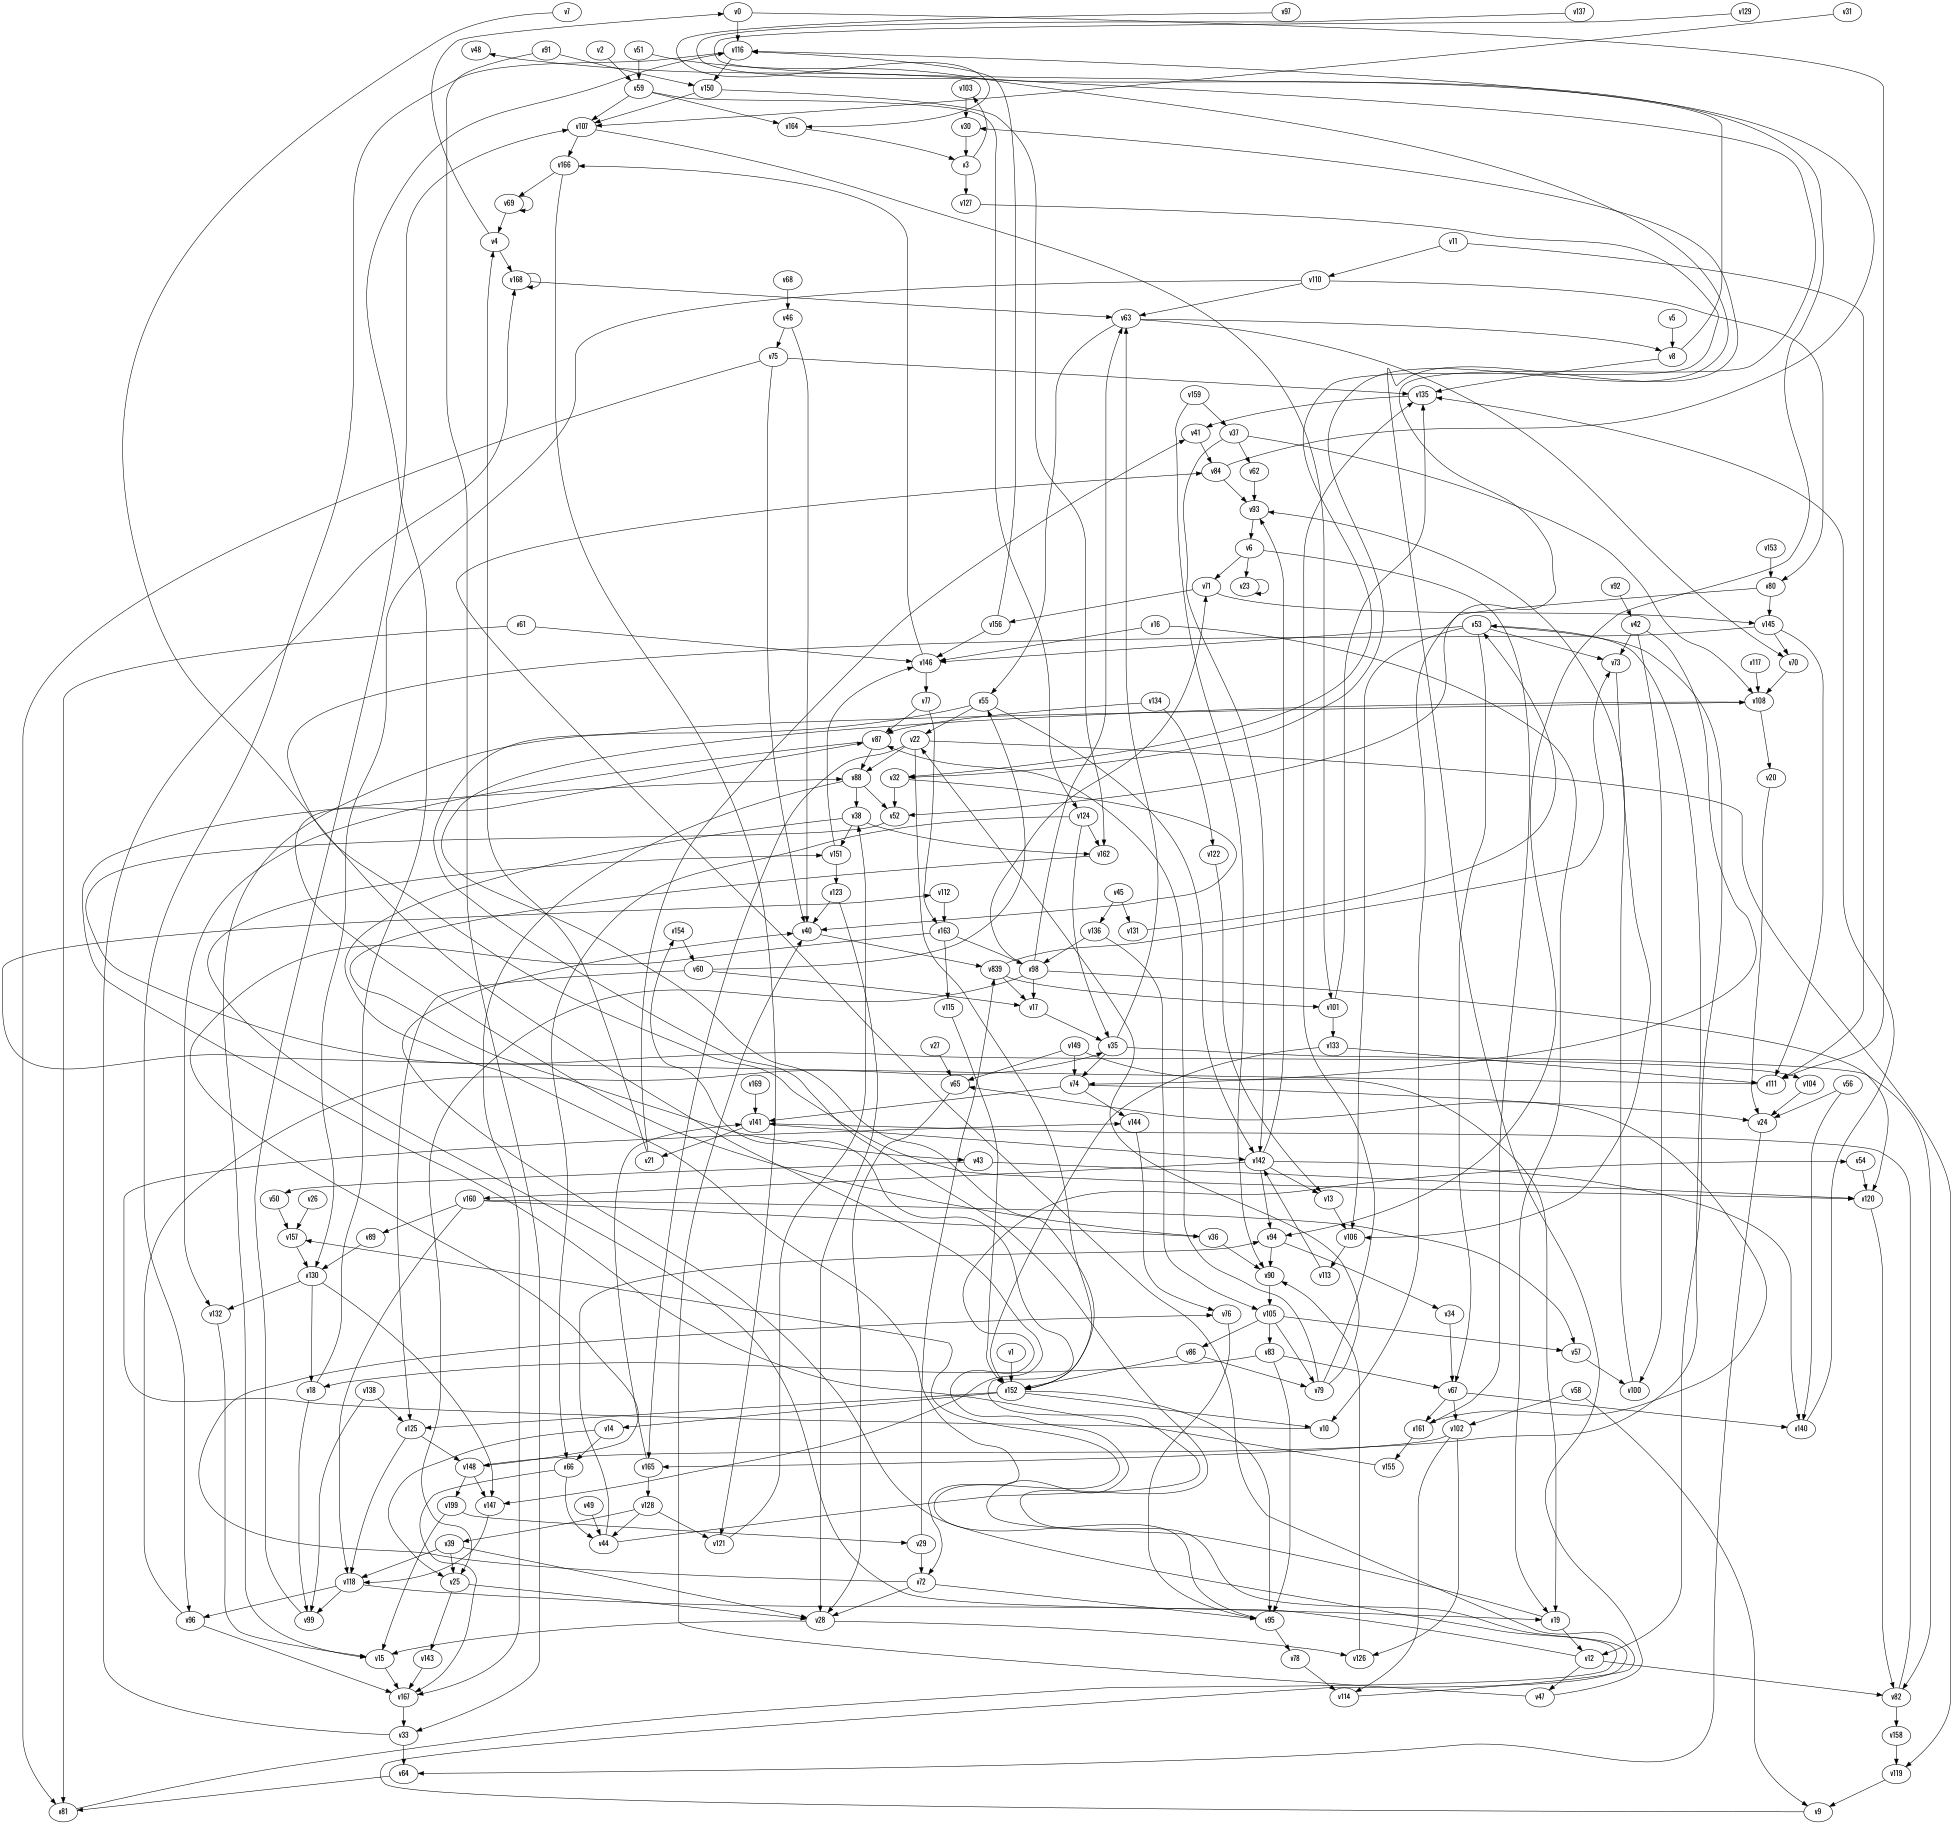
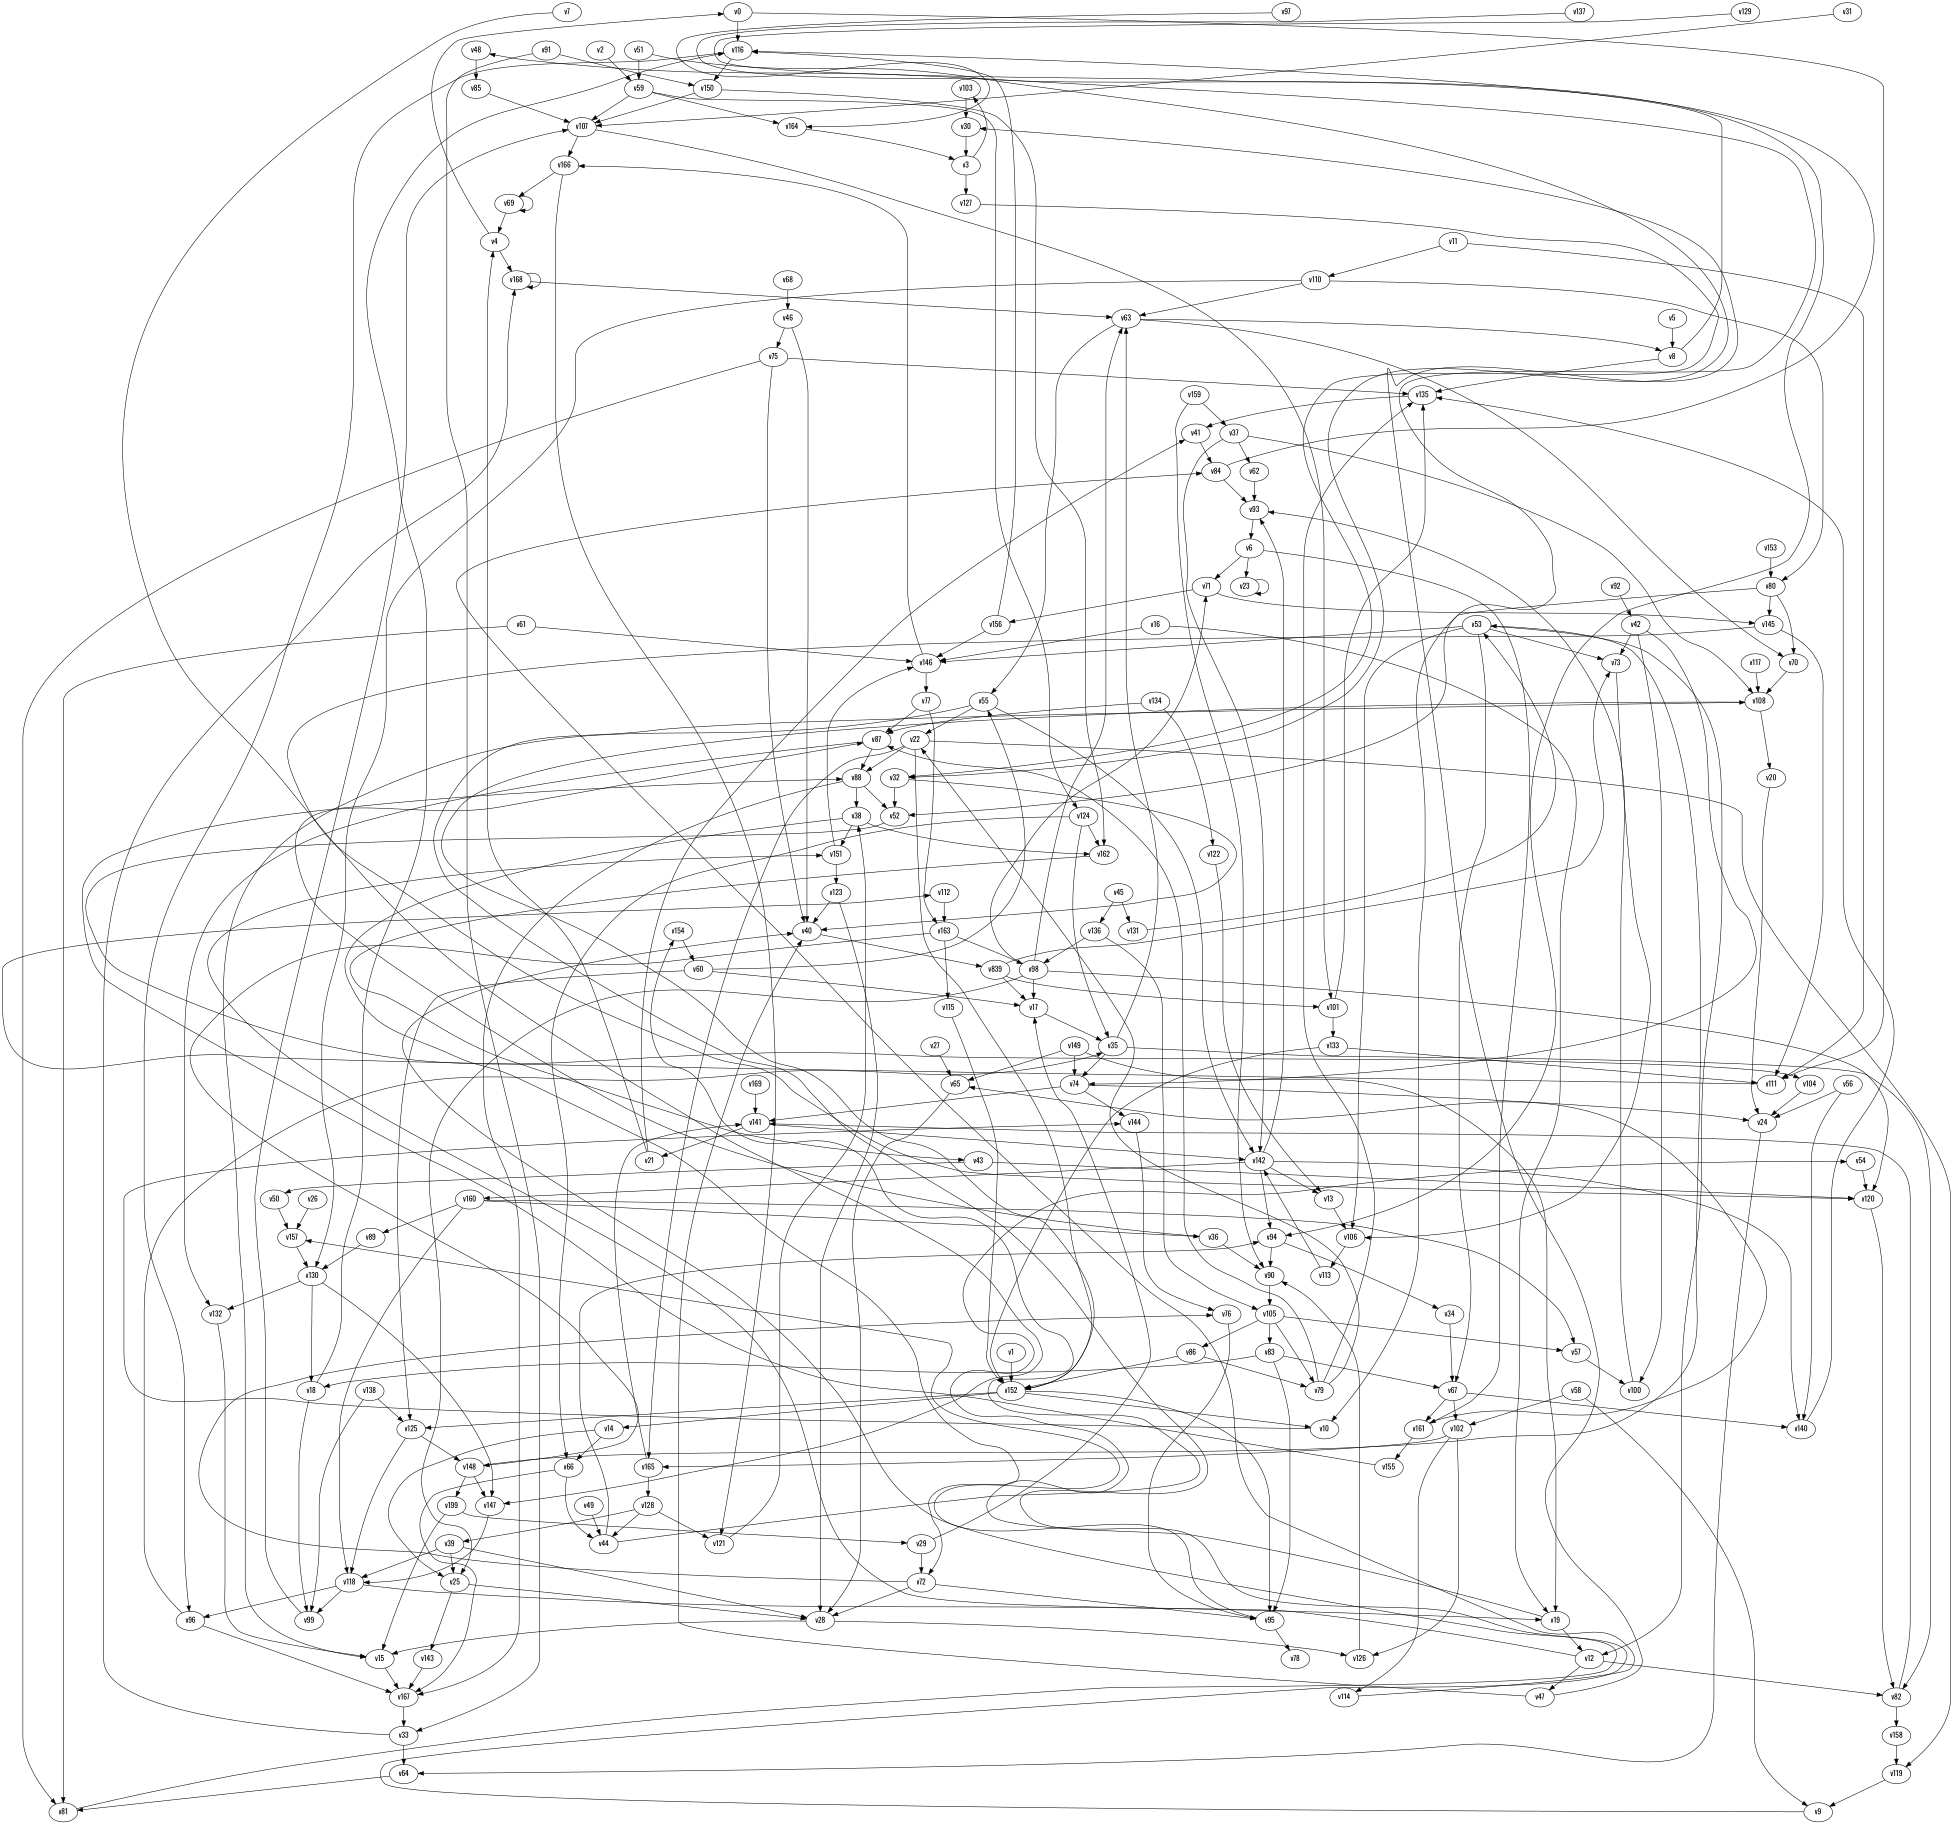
node "v85": added
edge "v145" -> "v70": now "v80" -> "v70"
edge "v29" -> "v839": now "v29" -> "v17"
edge "v78" -> "v114": removed
